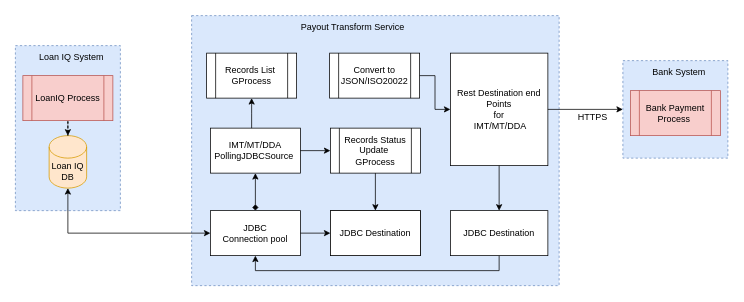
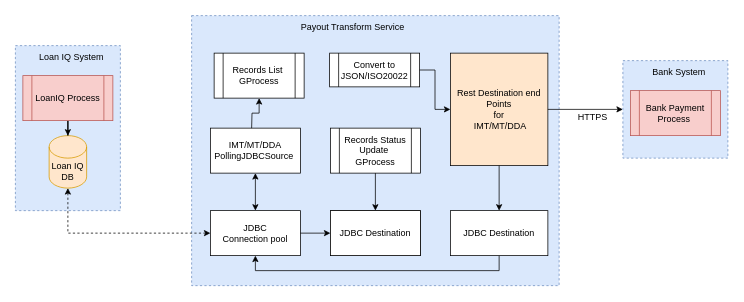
node "Records List GProcess": moved (252, 75) -> (259, 75)
node "Convert to JSON/ISO20022": size 90x45 -> 90x34
node "Rest Destination end Points for IMT/MT/DDA": fillcolor #ffffff -> #ffe6cc
edge "LoanIQ Process" -> "Loan IQ DB": style dashed -> solid
edge "IMT/MT/DDA PollingJDBCSource" -> "Records Status Update GProcess": removed
edge "IMT/MT/DDA PollingJDBCSource" -- "JDBC Connection pool": arrowhead diamond -> classic
edge "Loan IQ DB" -- "JDBC Connection pool": style solid -> dashed
